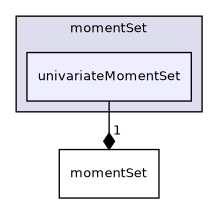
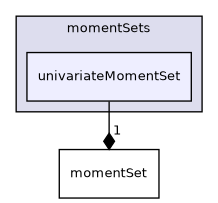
cluster "momentSet": label "momentSet" -> "momentSets"
